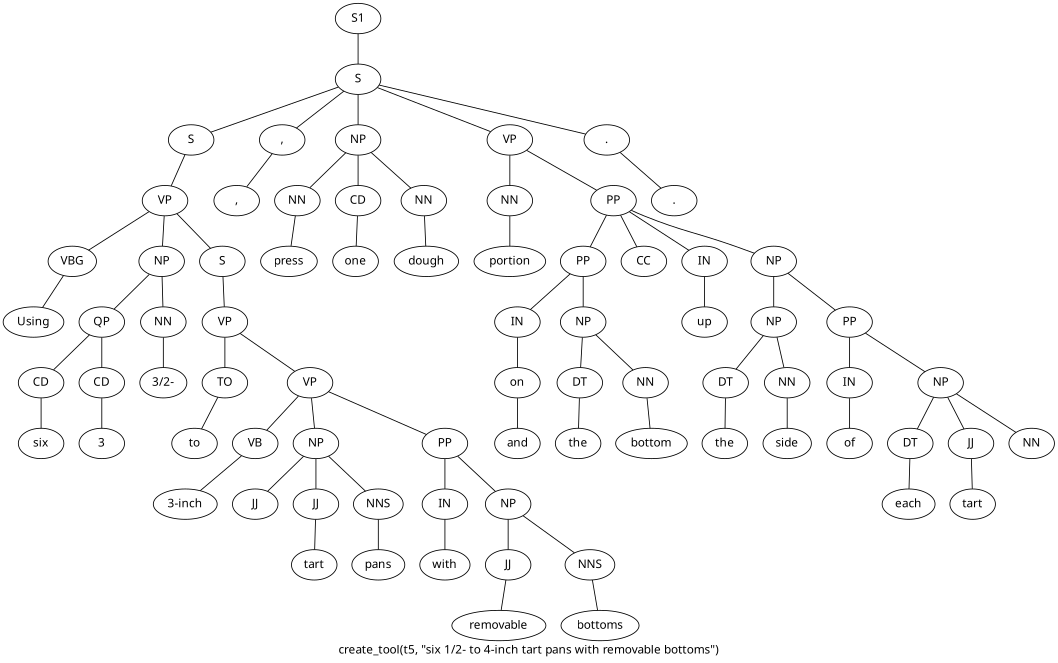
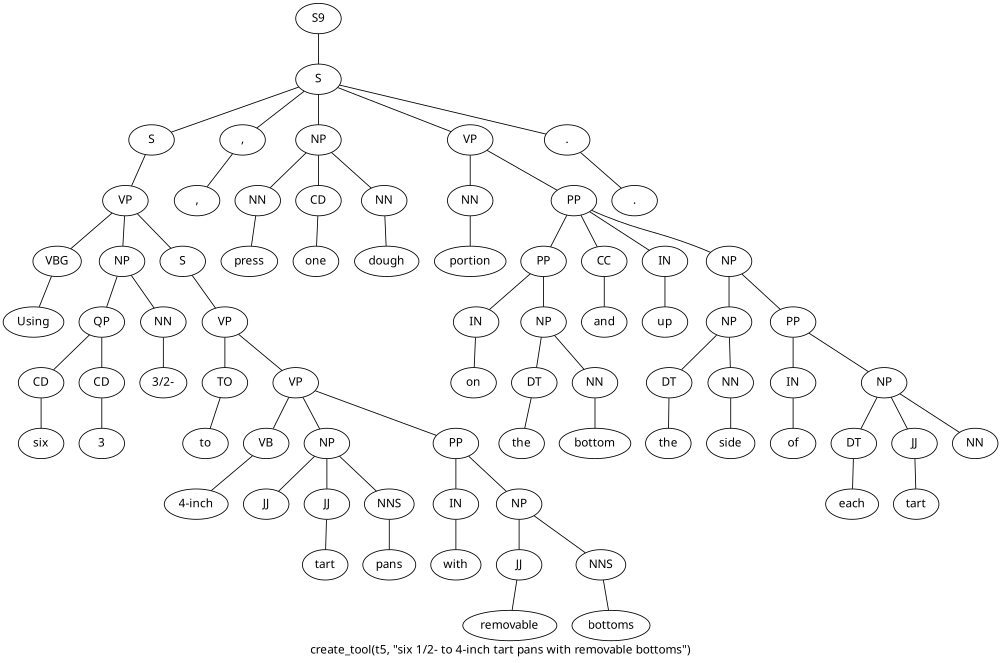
node "S1": label "S1" -> "S9"
edge "on" -- "and": now "CC" -- "and"
node "3-inch": label "3-inch" -> "4-inch"
